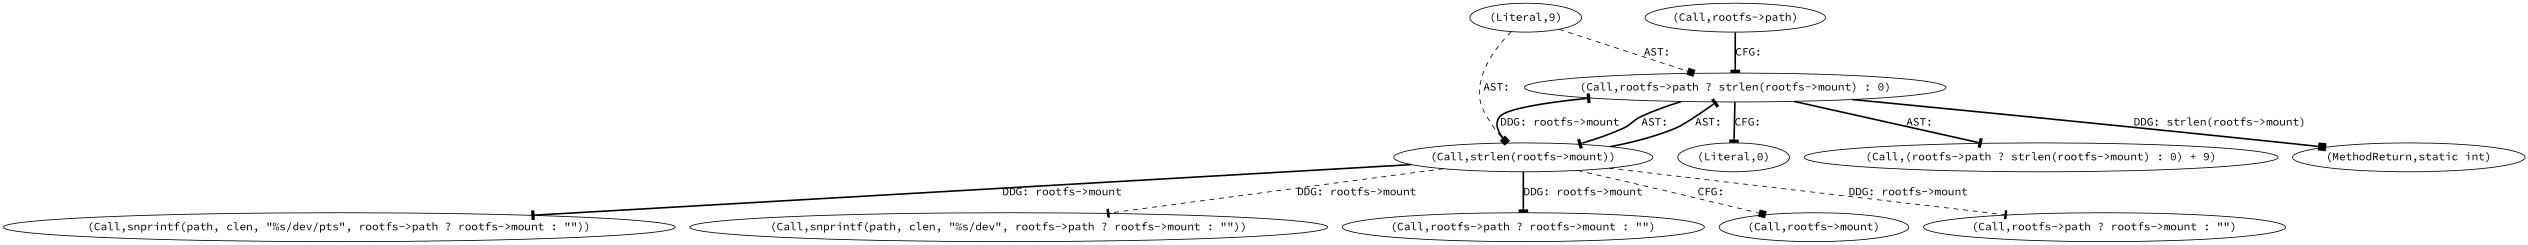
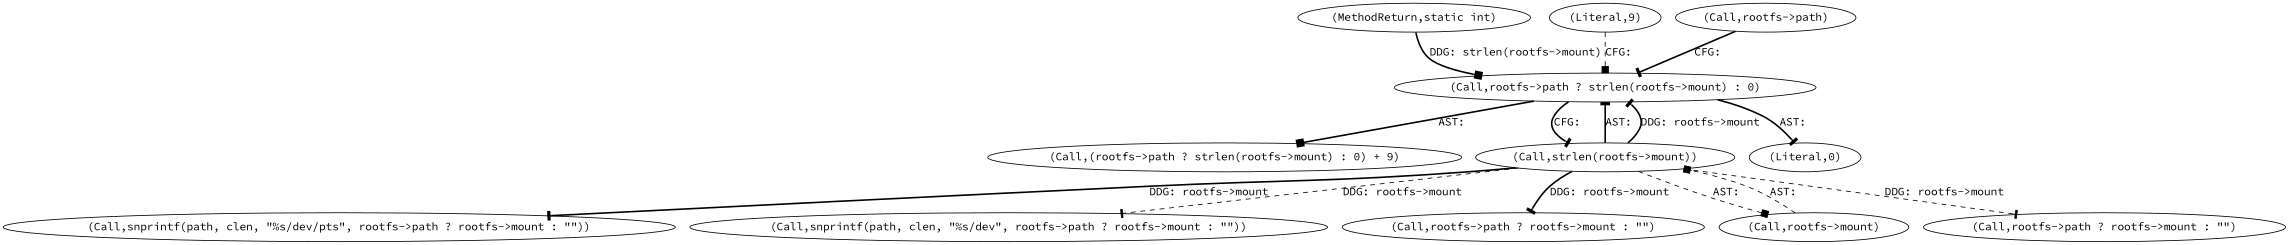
edge "(Literal,9)" -> "(Call,rootfs->path ? strlen(rootfs->mount) : 0)": label "AST: " -> "CFG: "
edge "(Literal,9)" -> "(Call,strlen(rootfs->mount))": now "(Call,rootfs->mount)" -> "(Call,strlen(rootfs->mount))"
edge "(Call,rootfs->path ? strlen(rootfs->mount) : 0)" -> "(Call,strlen(rootfs->mount))": label "AST: " -> "CFG: "
edge "(Call,rootfs->path ? strlen(rootfs->mount) : 0)" -> "(Literal,0)": label "CFG: " -> "AST: "
edge "(Call,rootfs->path ? strlen(rootfs->mount) : 0)" -> "(Call,(rootfs->path ? strlen(rootfs->mount) : 0) + 9)": arrowhead tee -> box
edge "(Call,rootfs->path ? strlen(rootfs->mount) : 0)" -> "(MethodReturn,static int)": reversed
edge "(Call,strlen(rootfs->mount))" -> "(Call,rootfs->mount)": label "CFG: " -> "AST: "
